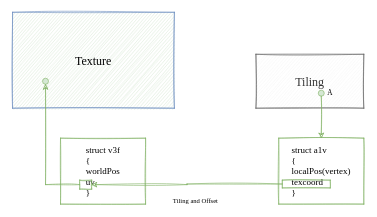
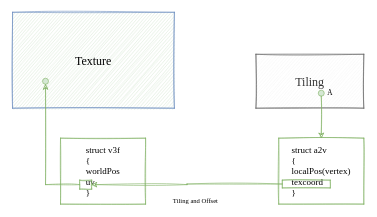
node "struct a1v { localPos(vertex) texcoord }": label "struct a1v { localPos(vertex) texcoord }" -> "struct a2v { localPos(vertex) texcoord }"
